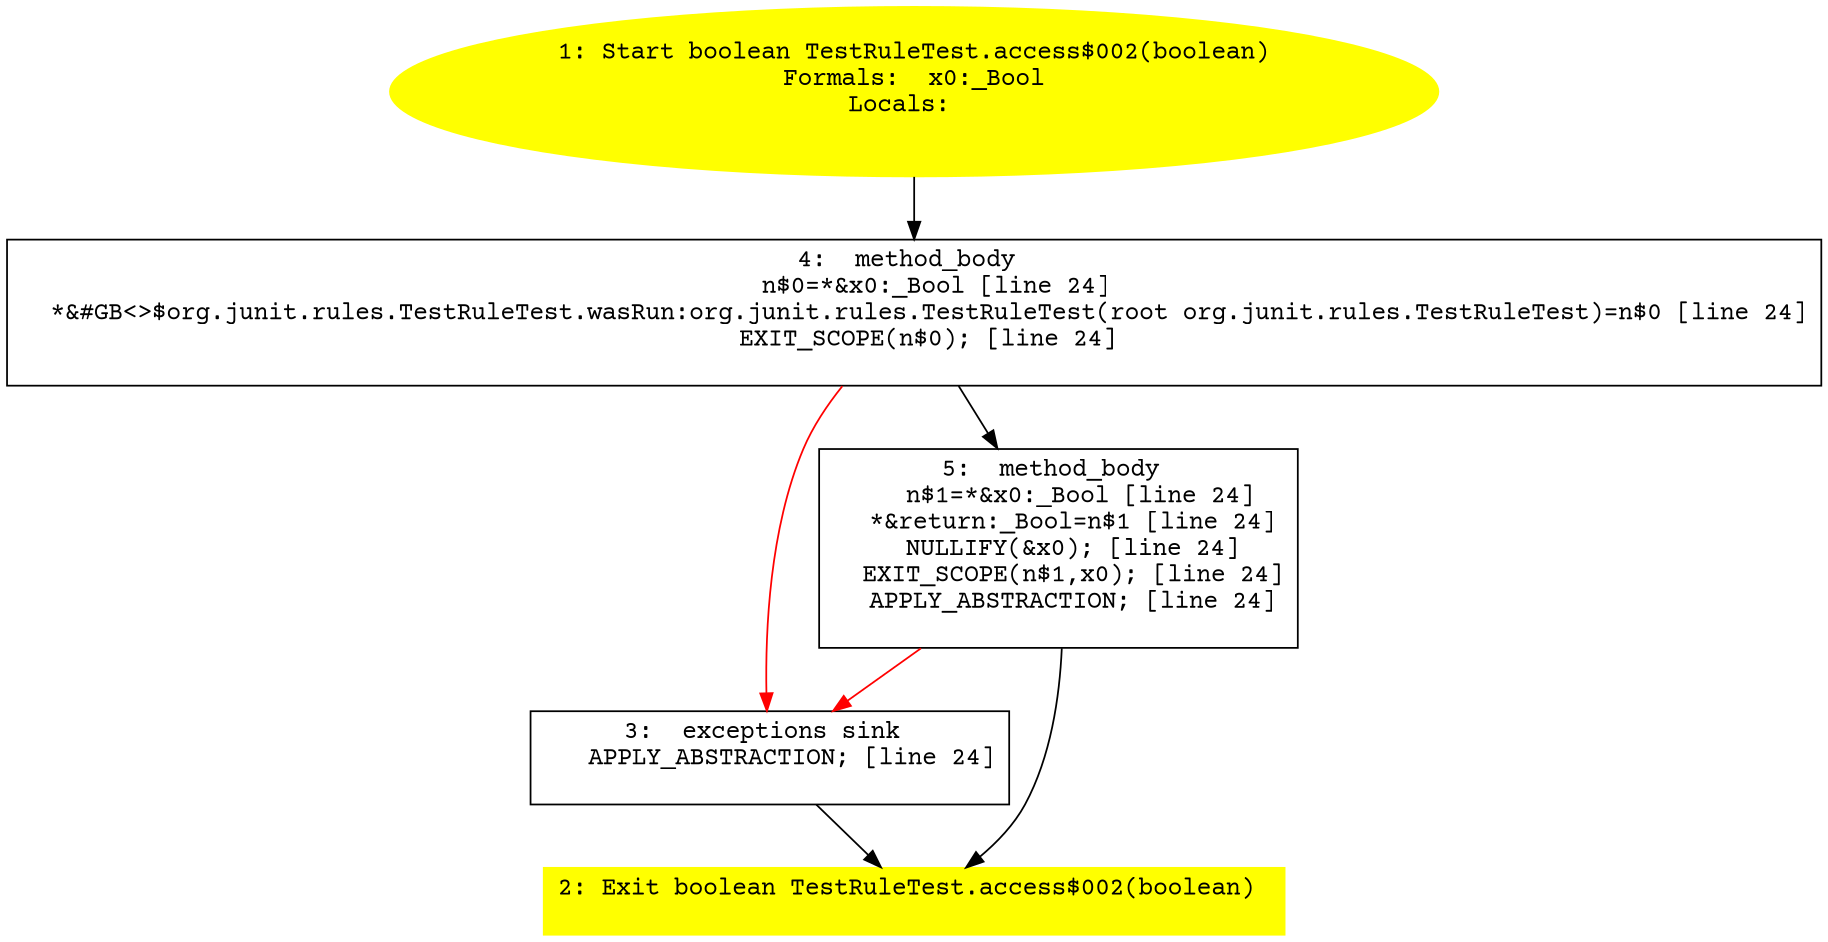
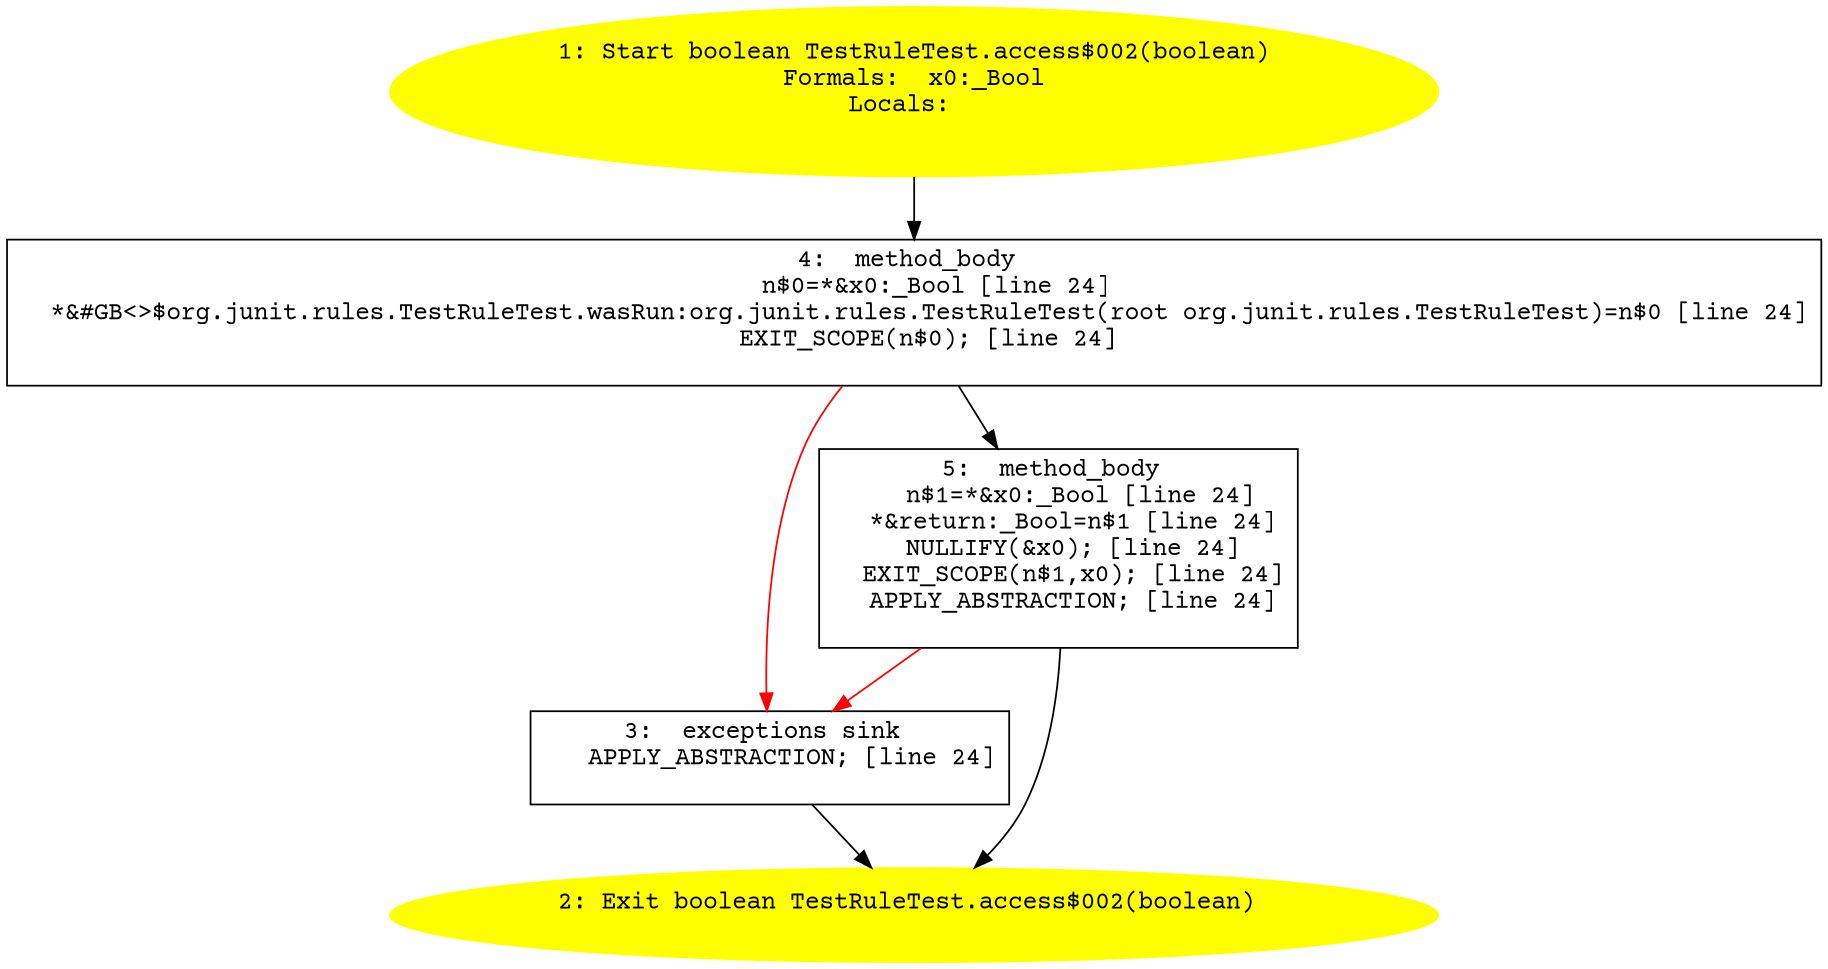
node "2: Exit boolean TestRuleTest.access$002(boolean)": shape box -> ellipse
